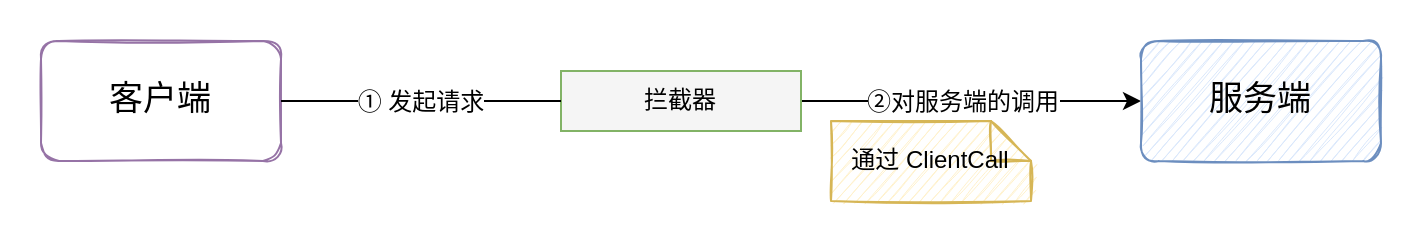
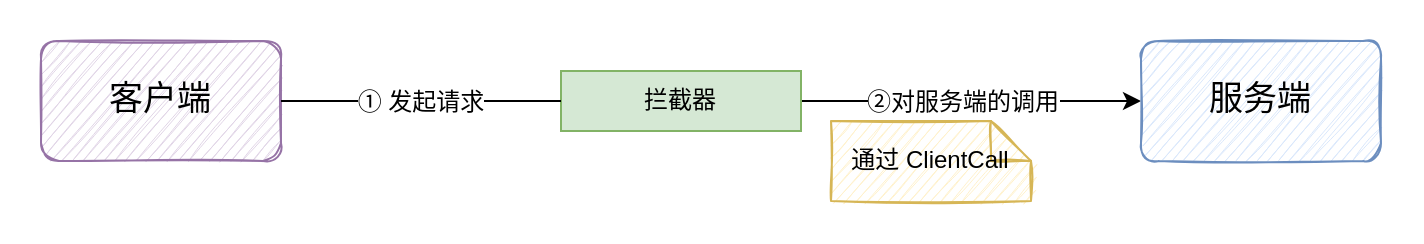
node "客户端": fillcolor #ffffff -> #e1d5e7
node "拦截器": fillcolor #f5f5f5 -> #d5e8d4
